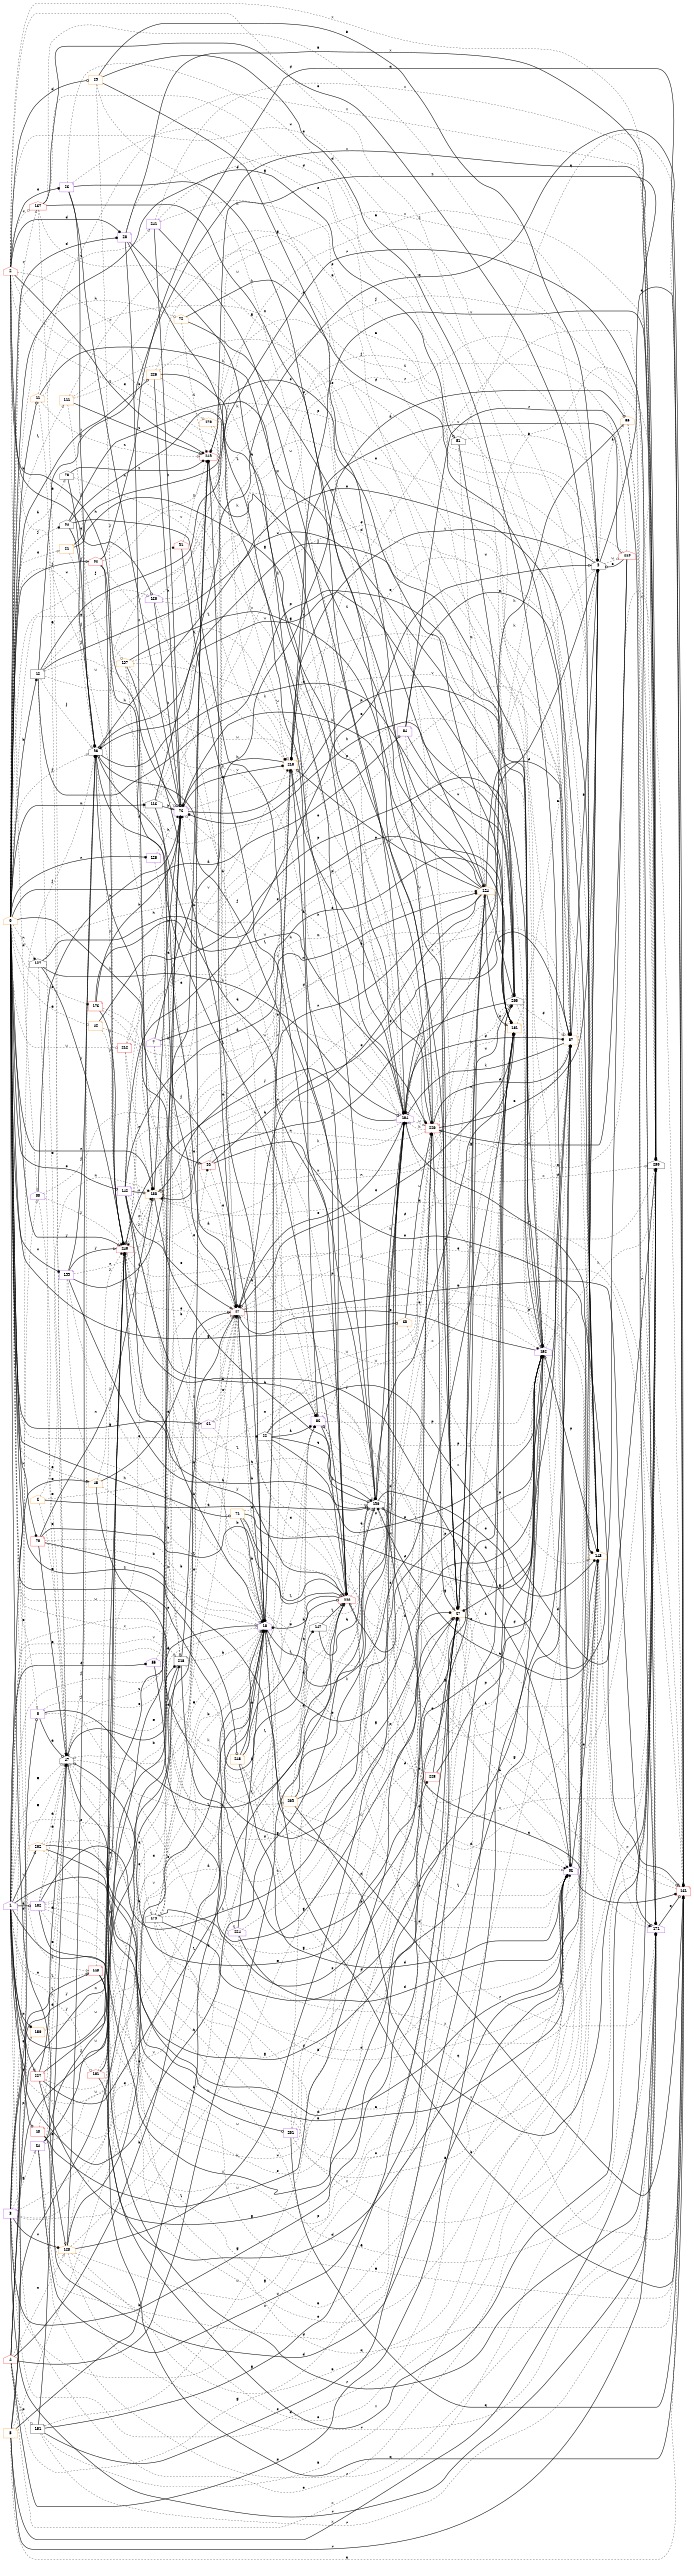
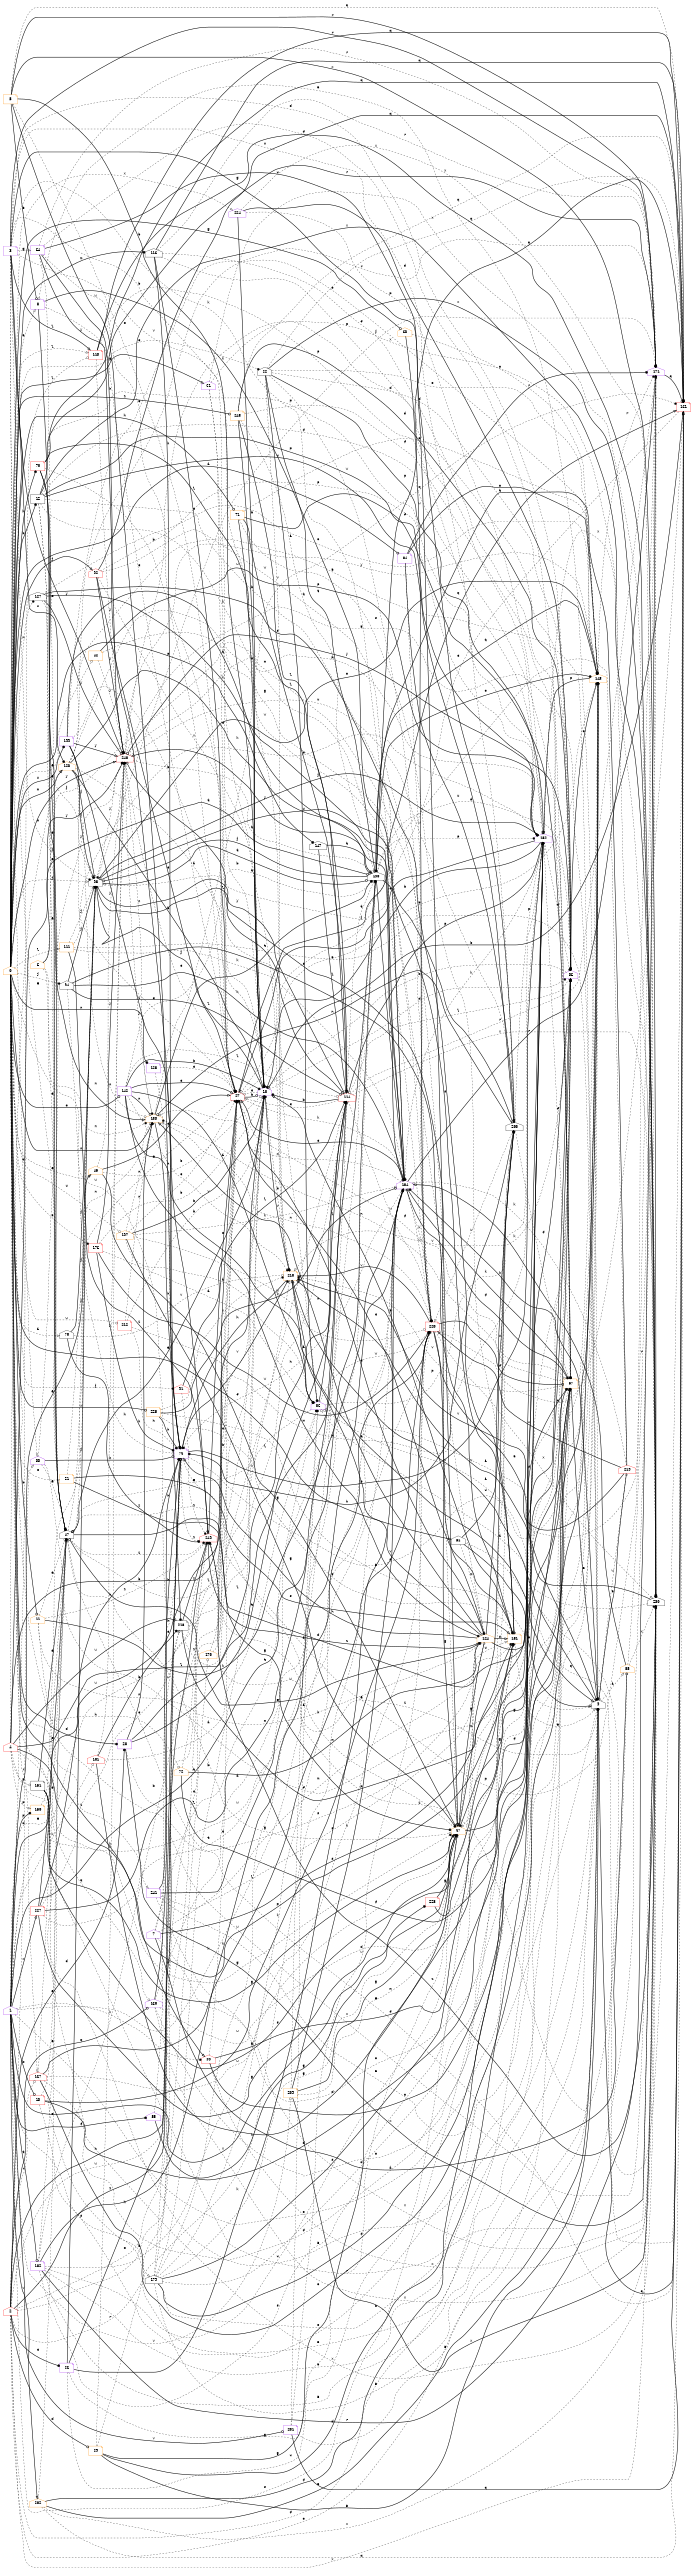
edge "51" -> "9": style dashed -> bold
node "86": shape note -> house
edge "18" -> "181": reversed
